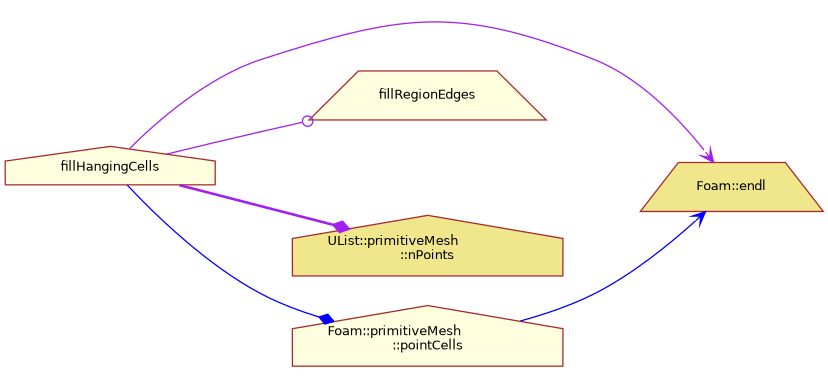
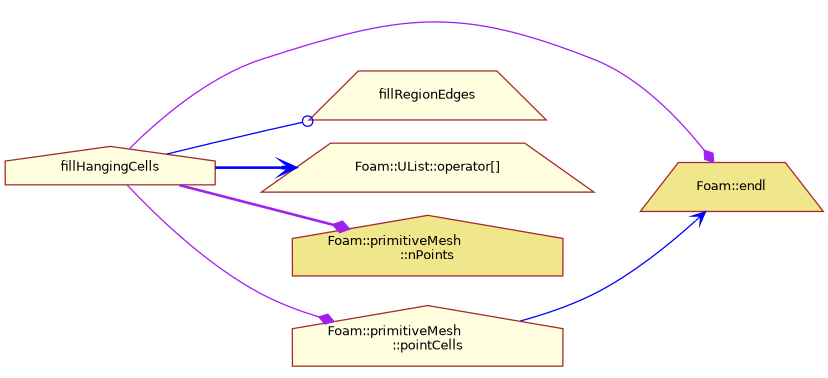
edge "fillHangingCells" -> "Foam::endl": arrowhead vee -> diamond
edge "fillHangingCells" -> "fillRegionEdges": color purple -> blue
node "Foam::UList::operator[]": added
node "UList::primitiveMesh ::nPoints": label "UList::primitiveMesh ::nPoints" -> "Foam::primitiveMesh ::nPoints"
edge "fillHangingCells" -> "Foam::primitiveMesh ::pointCells": color blue -> purple
